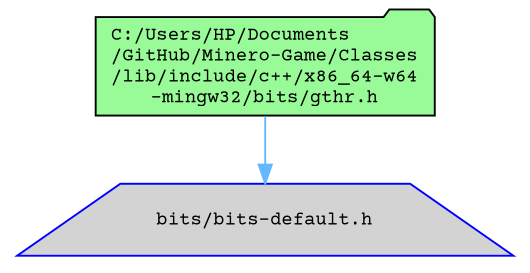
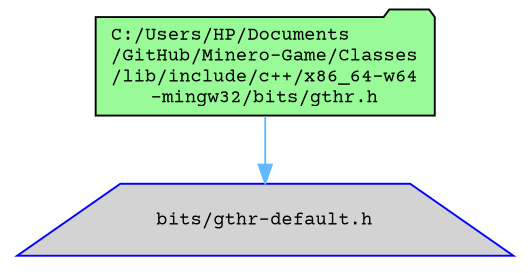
node "bits/bits-default.h": label "bits/bits-default.h" -> "bits/gthr-default.h"
